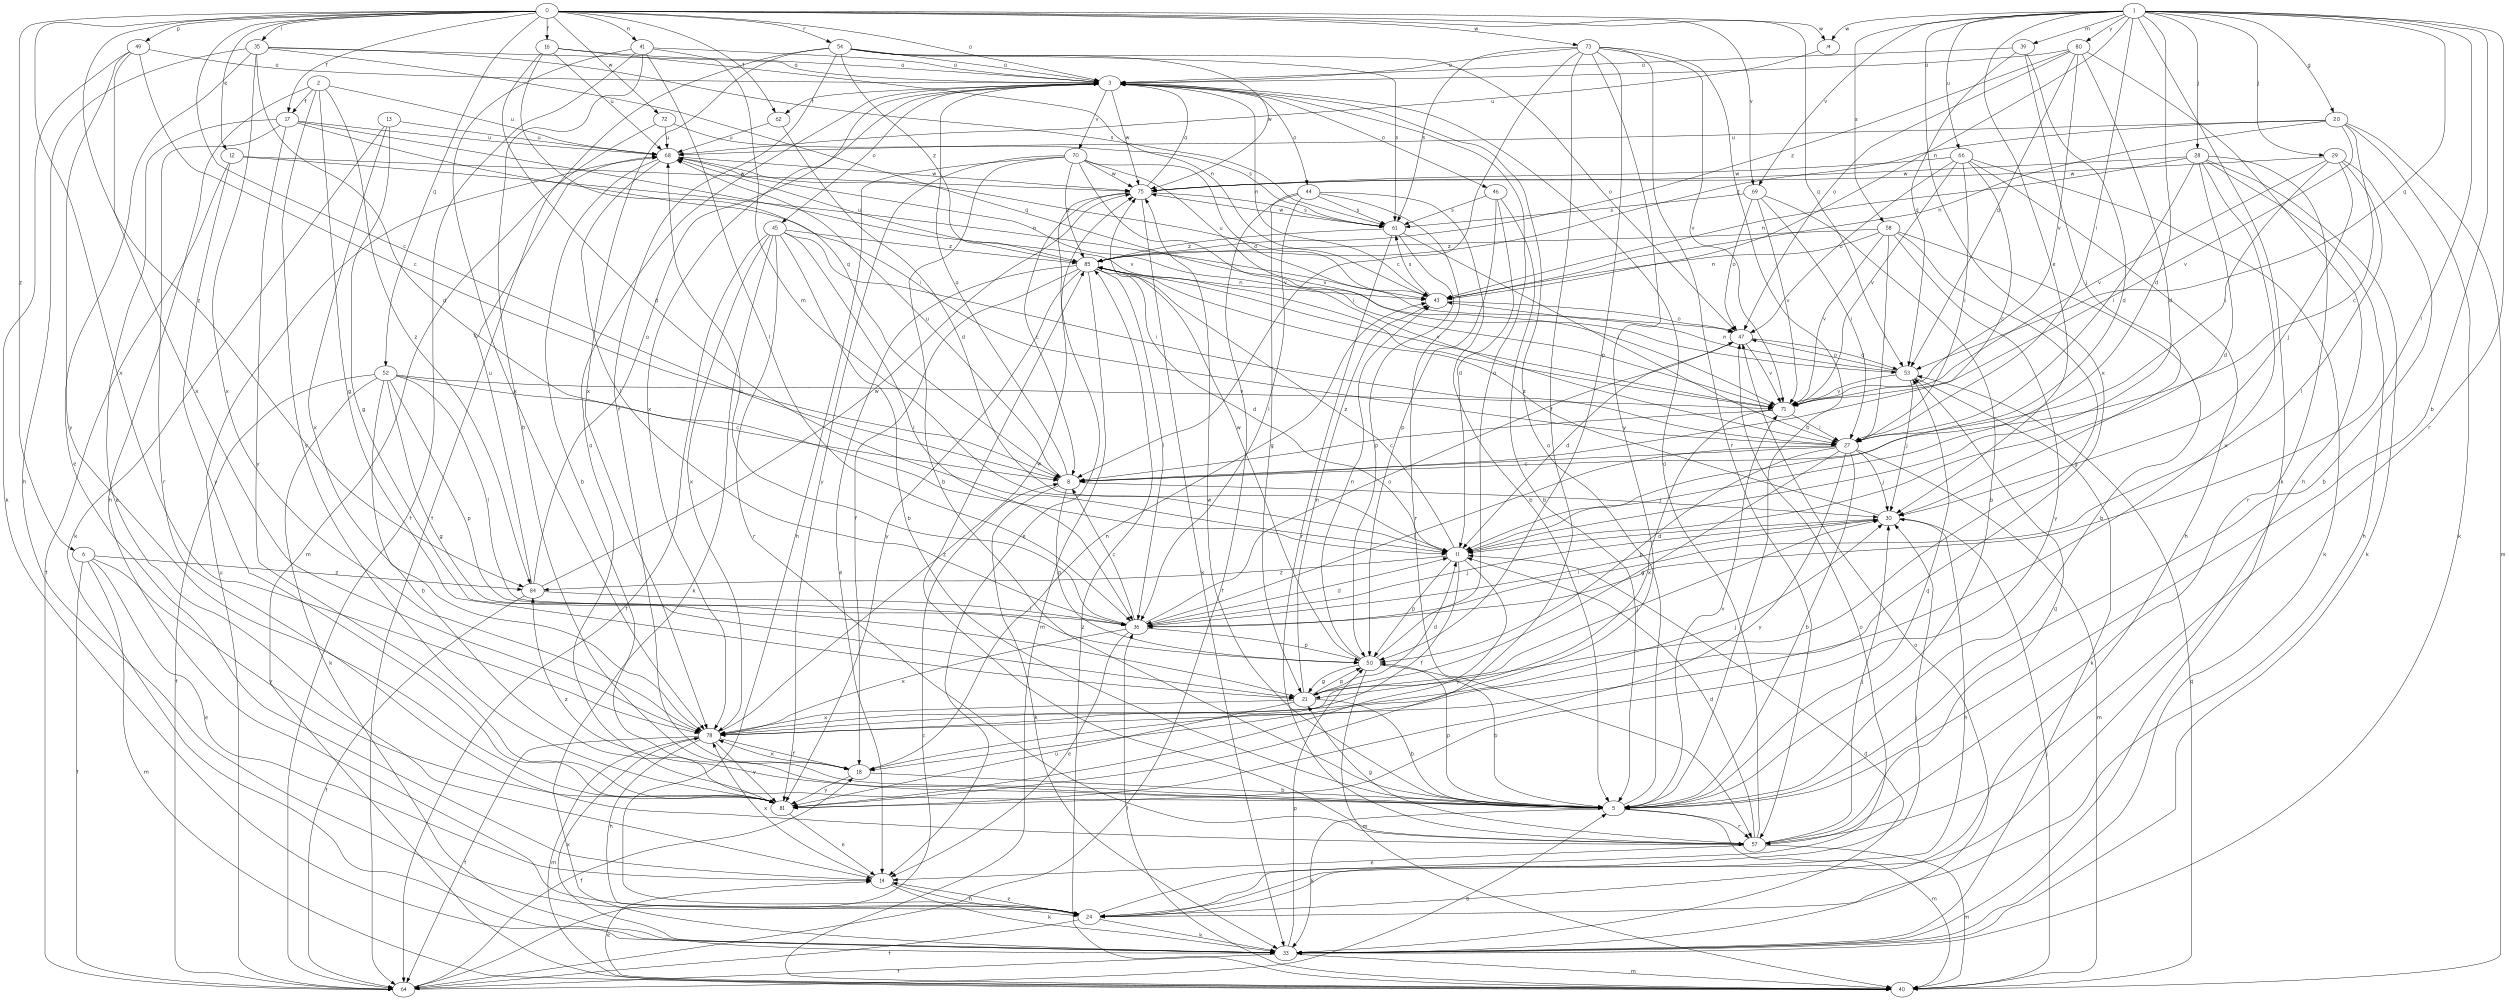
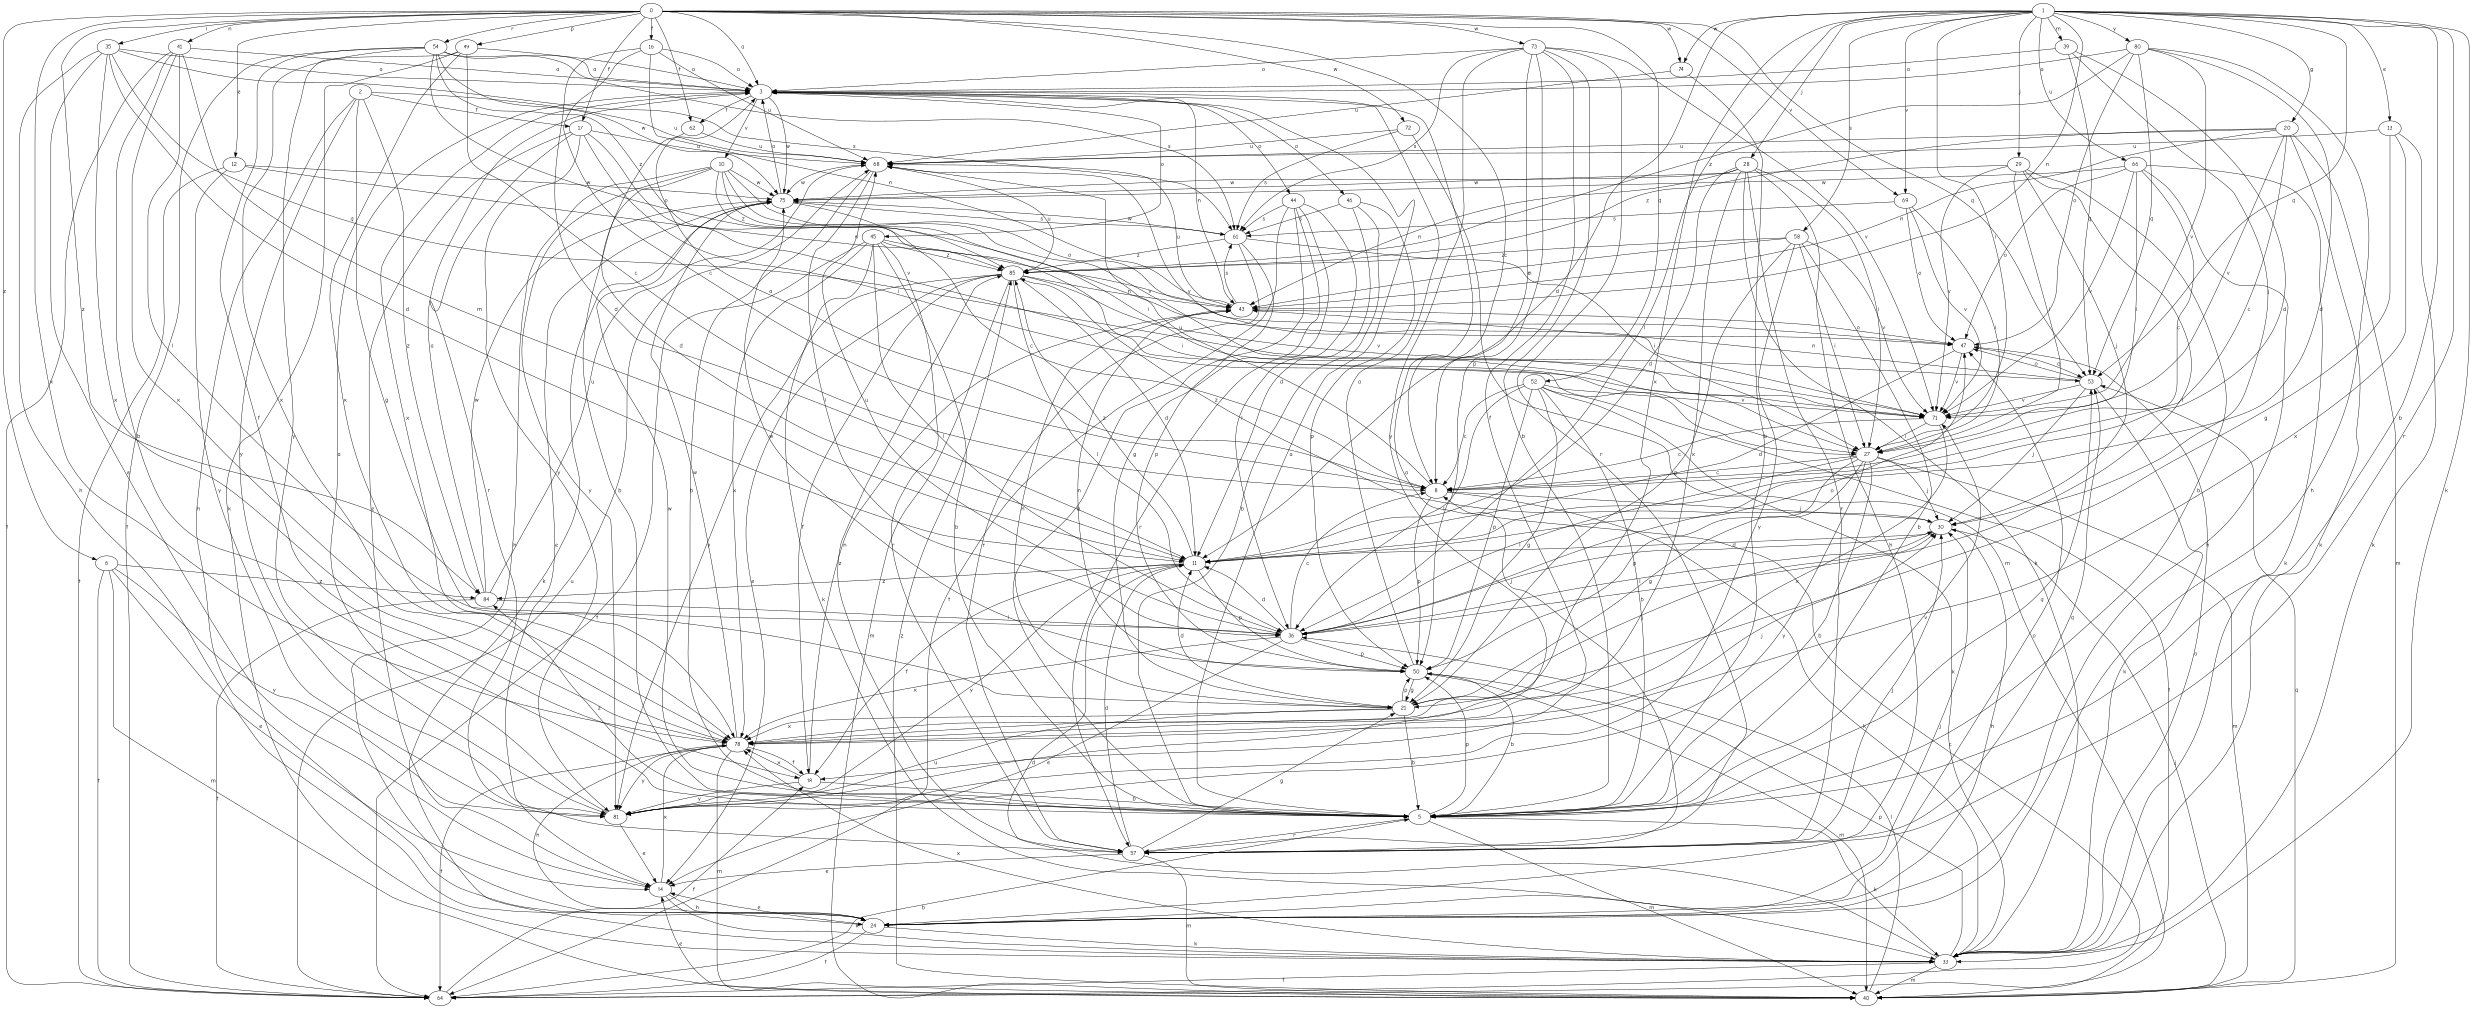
node "70": label "70" -> "10"
edge "1" -> "30": now "1" -> "13"
edge "16" -> "8": label "q" -> "c"
edge "69" -> "5": now "74" -> "5"
